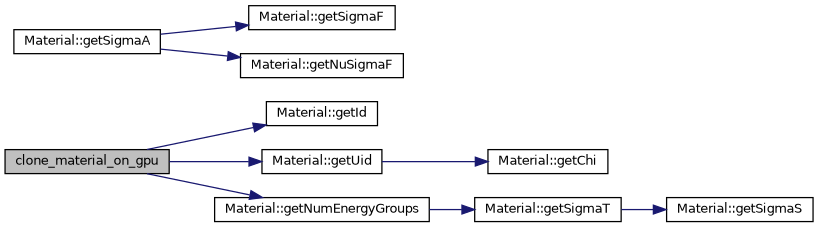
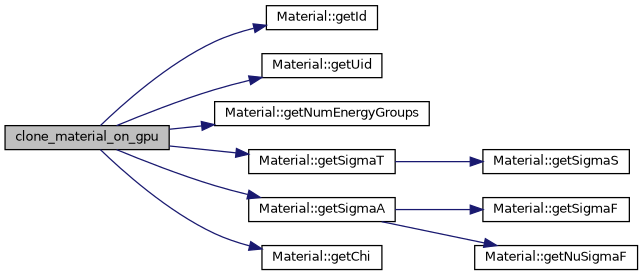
edge "Material::getUid" -> "Material::getChi": now "clone_material_on_gpu" -> "Material::getChi"
edge "clone_material_on_gpu" -> "Material::getSigmaA": added
edge "Material::getNumEnergyGroups" -> "Material::getSigmaT": now "clone_material_on_gpu" -> "Material::getSigmaT"
